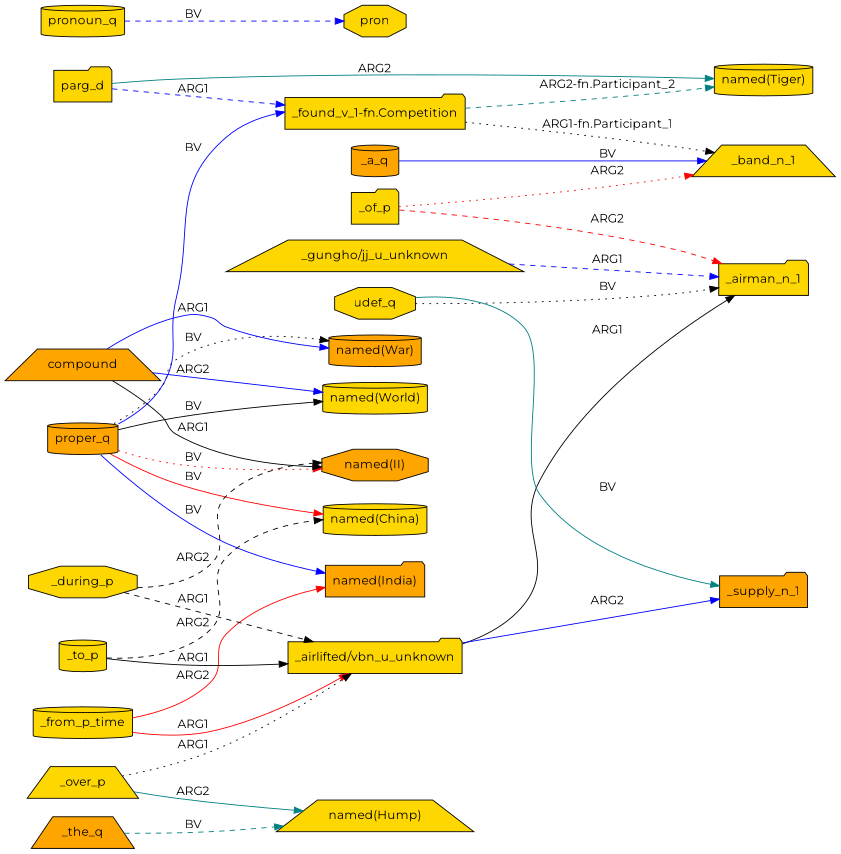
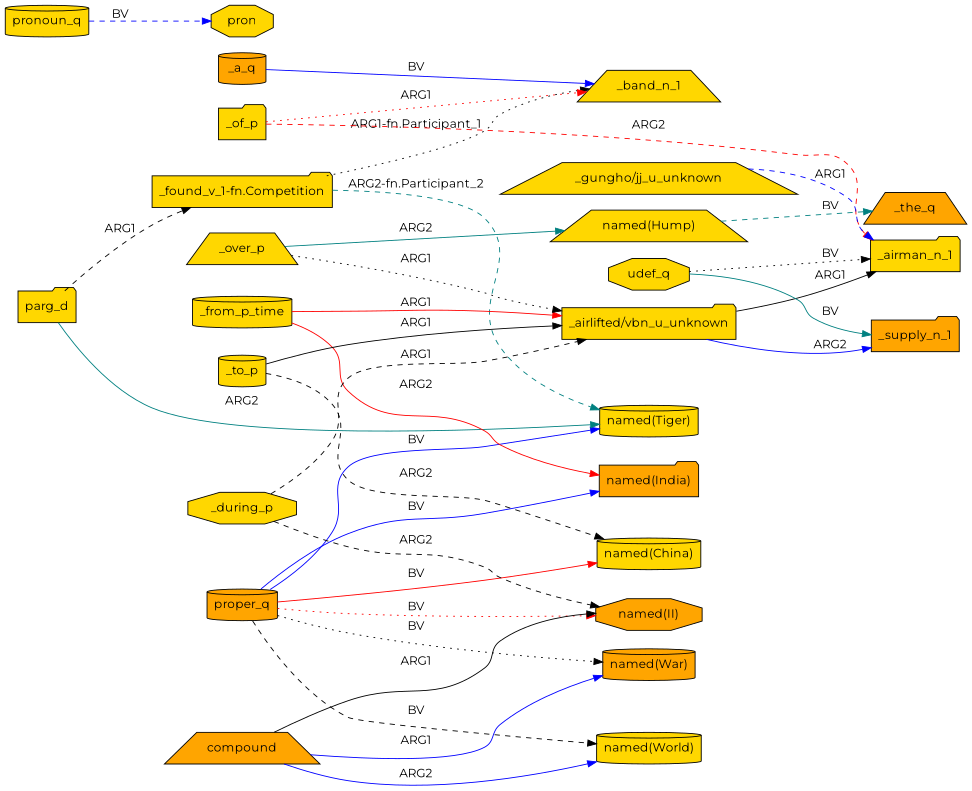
edge "parg_d" -> "_found_v_1-fn.Competition": color blue -> black
edge "_of_p" -> "_band_n_1": label "ARG2" -> "ARG1"
edge "proper_q" -> "_found_v_1-fn.Competition": now "proper_q" -> "named(Tiger)"
edge "proper_q" -> "named(World)": style solid -> dashed
edge "_the_q" -> "named(Hump)": reversed
